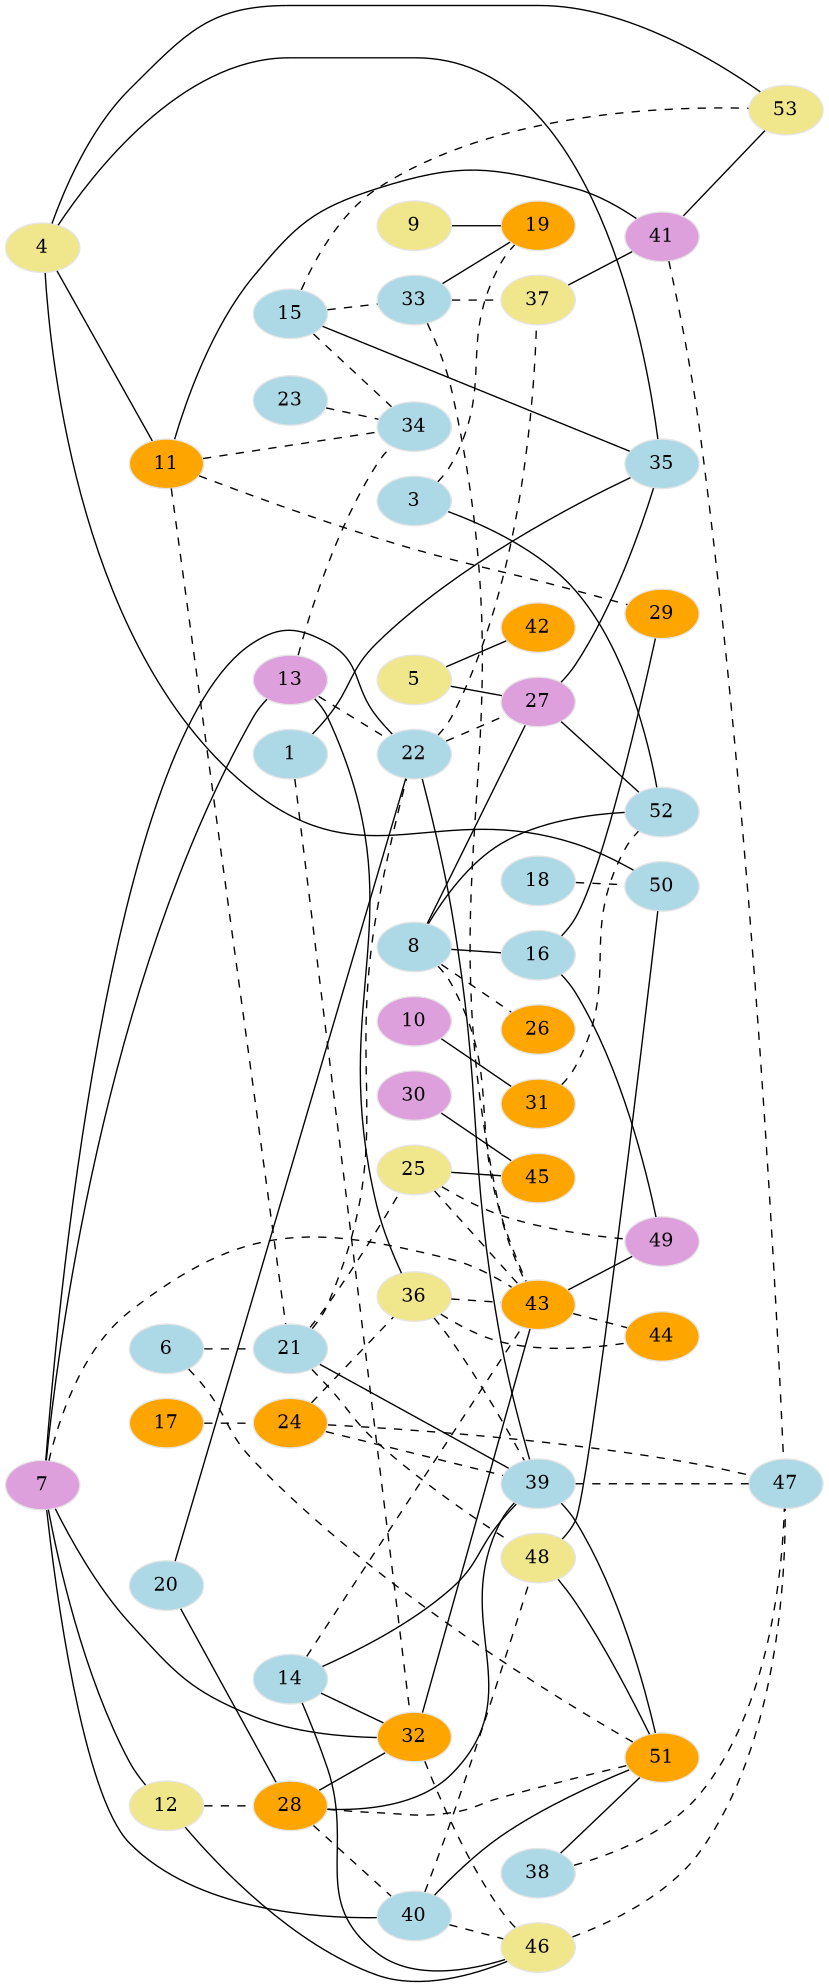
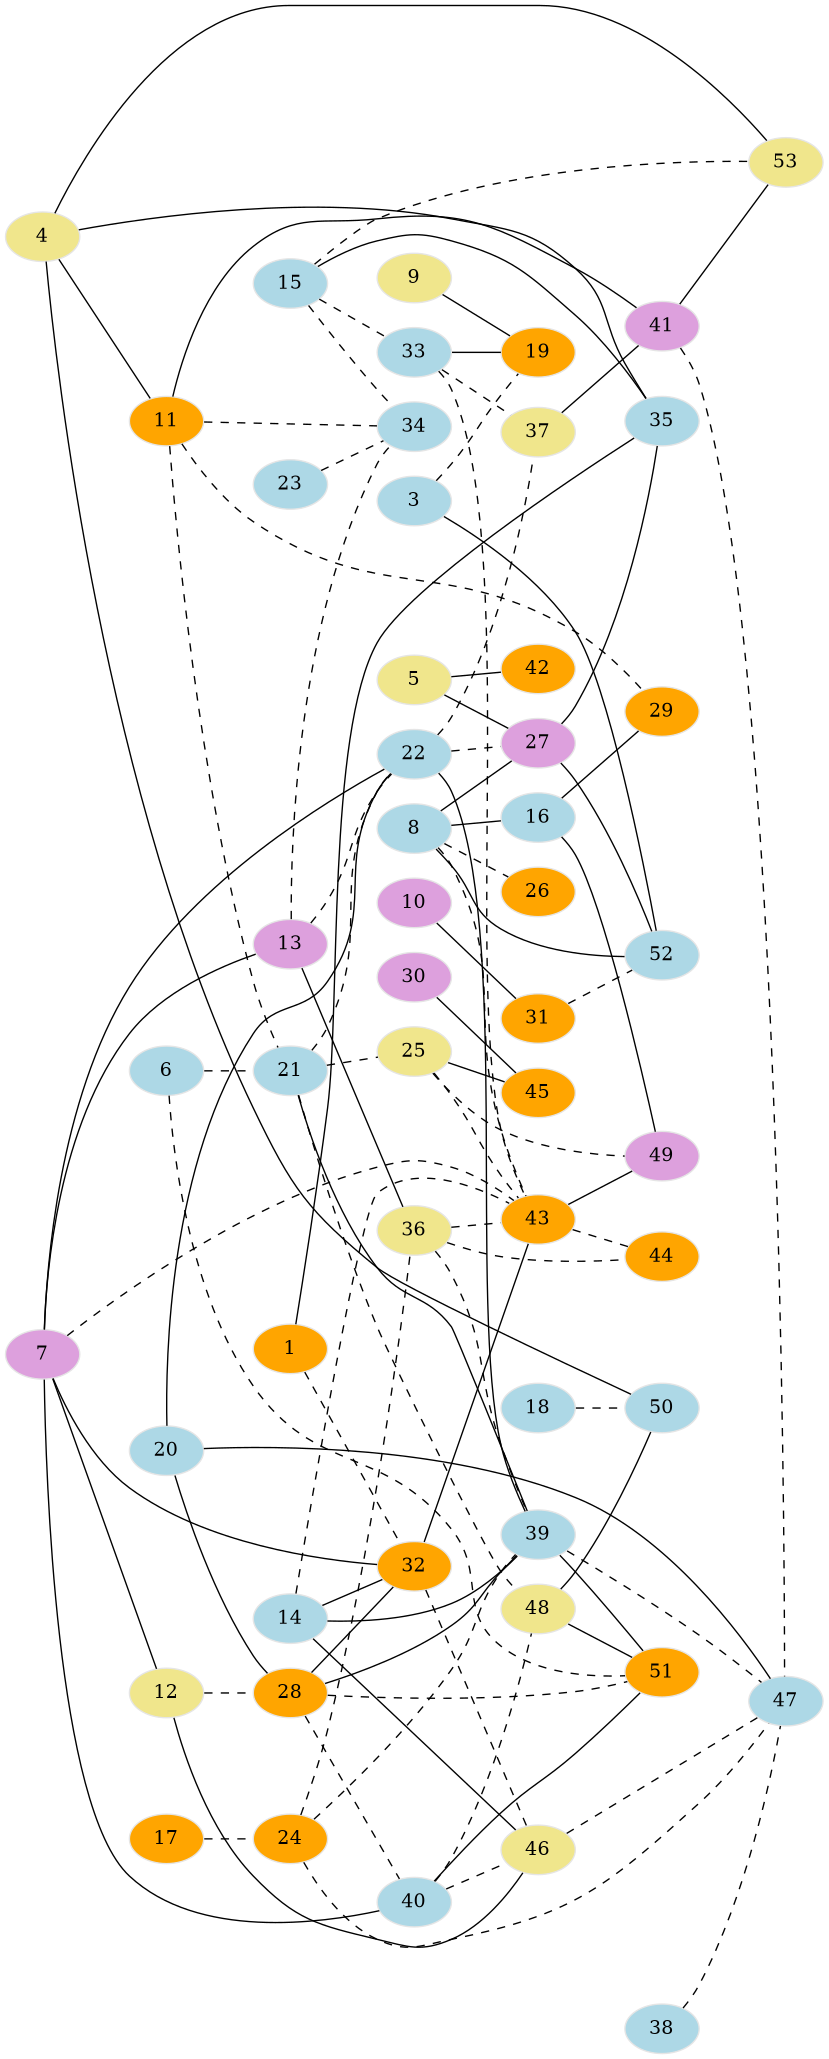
node "1": fillcolor lightblue -> orange
edge "20" -- "47": added
edge "51" -- "38": removed
